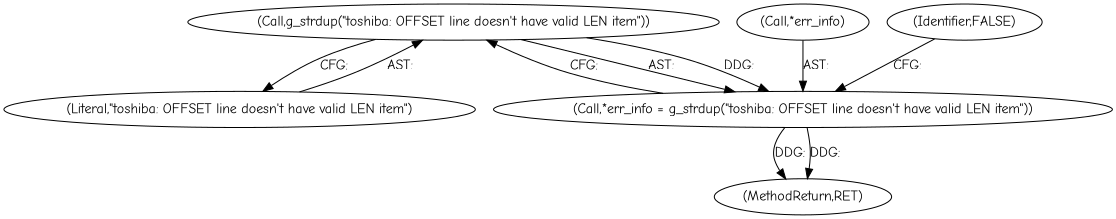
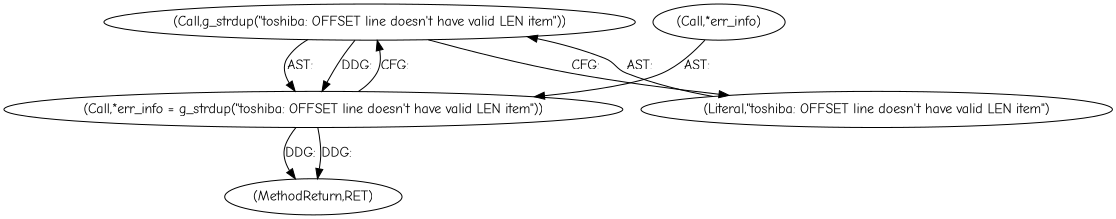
node "(Identifier,FALSE)": removed
